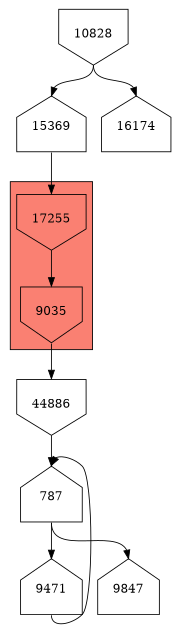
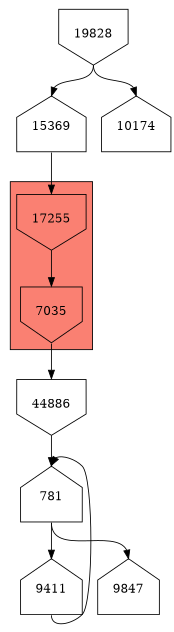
node "10828": label "10828" -> "19828"
node "16174": label "16174" -> "10174"
node "9035": label "9035" -> "7035"
node "787": label "787" -> "781"
node "9471": label "9471" -> "9411"
